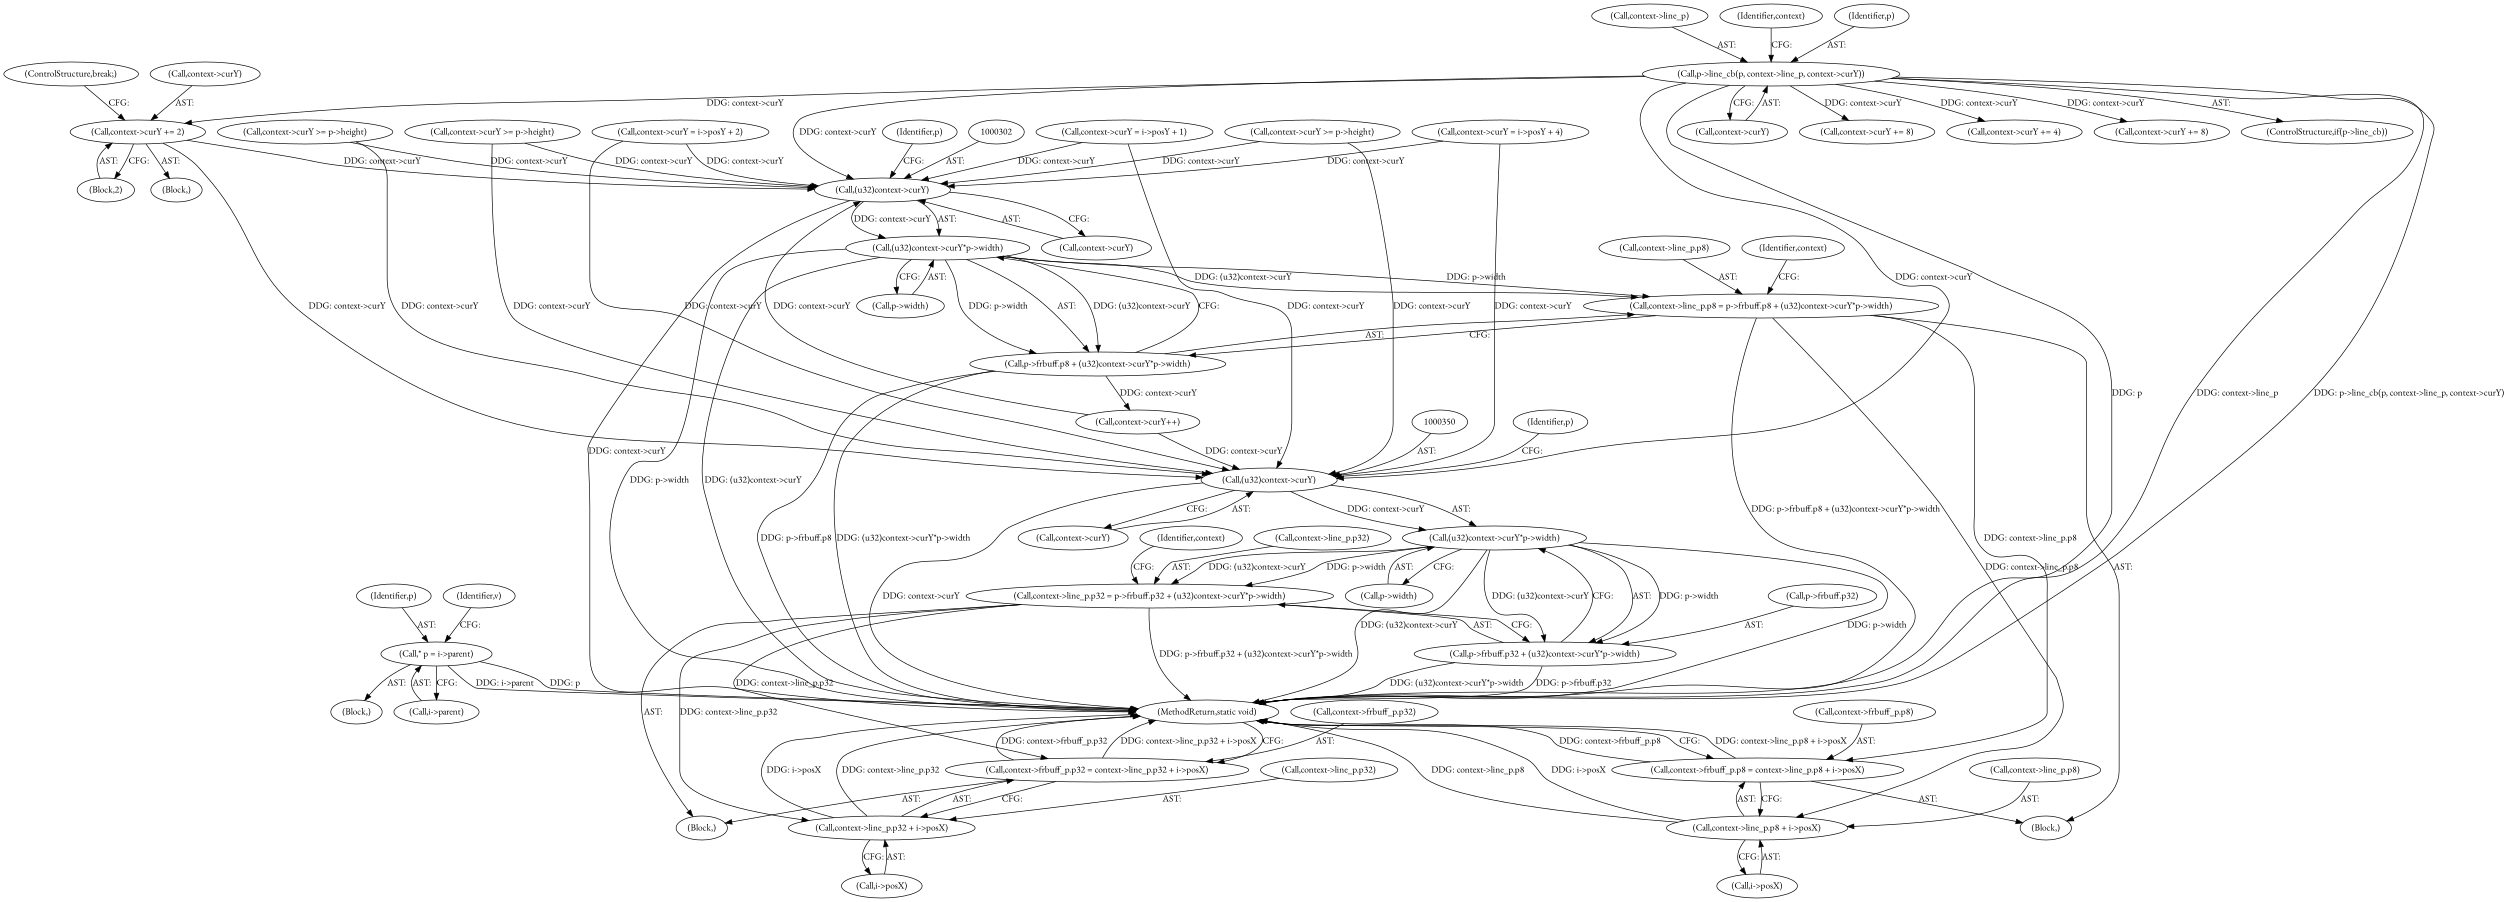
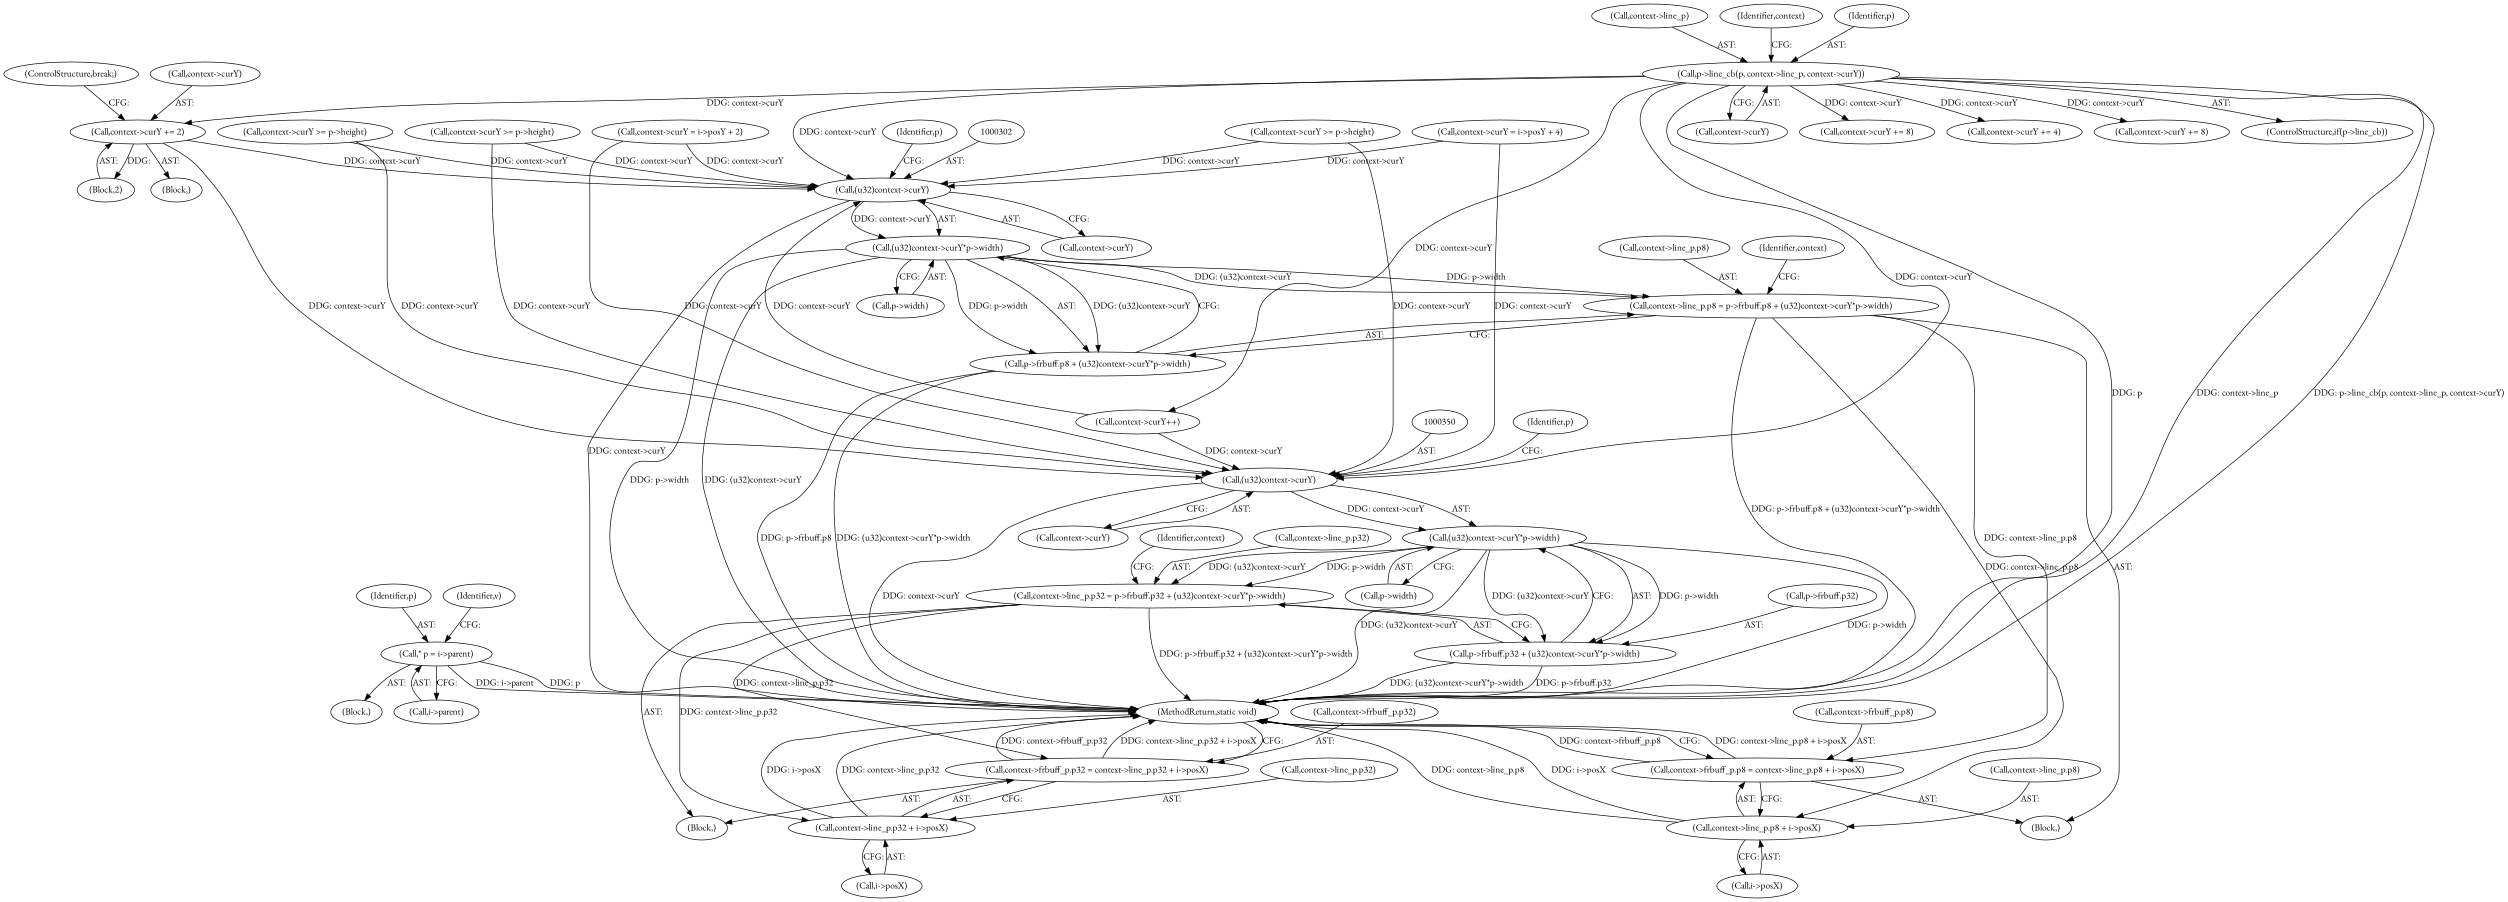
node "(Call,context->curY = i->posY + 1)": removed
edge "(Call,context->curY += 2)" -> "(Block,2)": label "CFG: " -> "DDG: "
edge "(Call,p->frbuff.p8 + (u32)context->curY*p->width)" -> "(Call,context->curY++)": now "(Call,p->line_cb(p, context->line_p, context->curY))" -> "(Call,context->curY++)"
